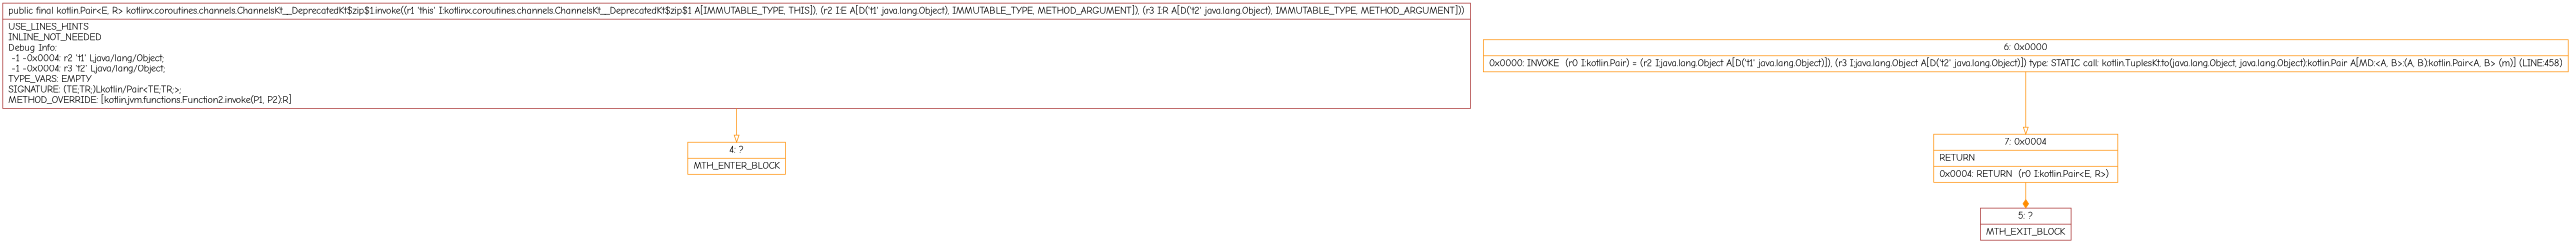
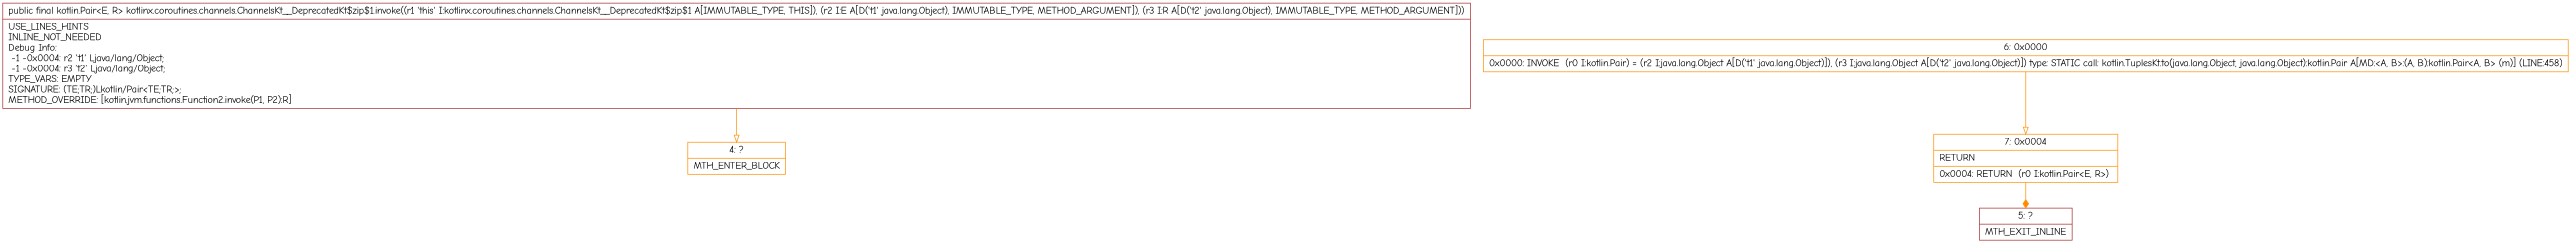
node "5: ?": text "MTH_EXIT_BLOCK" -> "MTH_EXIT_INLINE"
